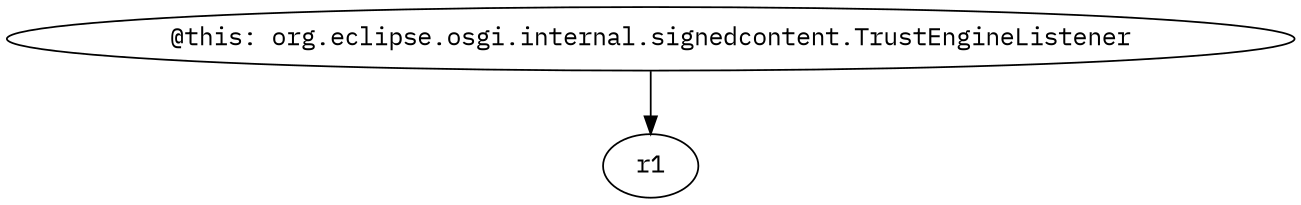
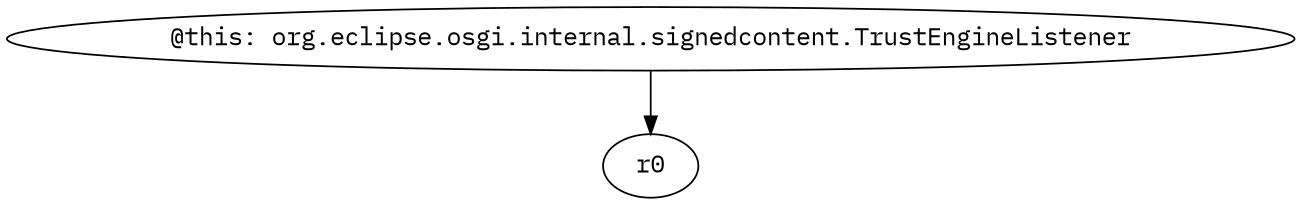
node "r1": label "r1" -> "r0"
